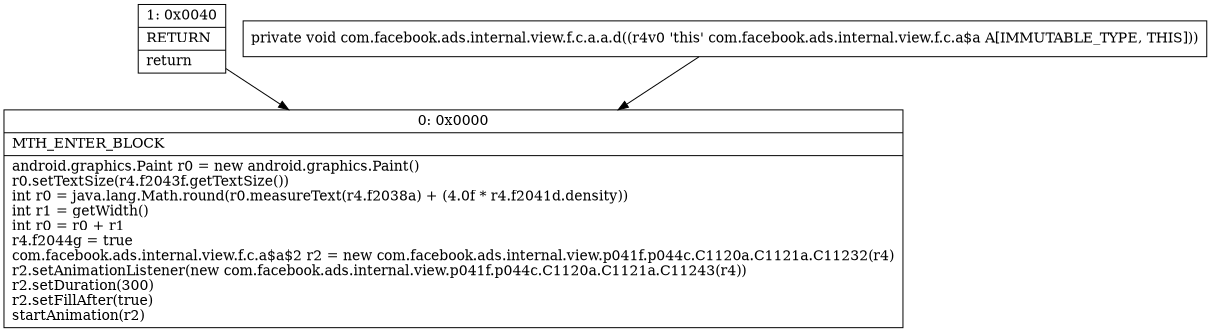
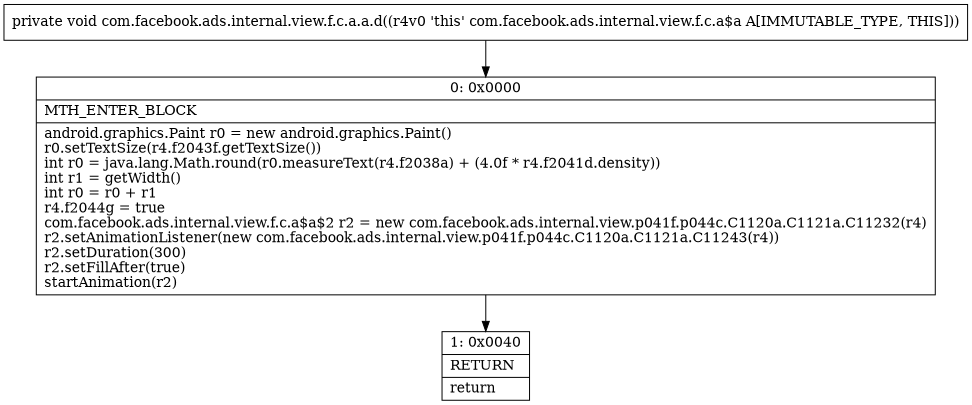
edge "1: 0x0040" -> "0: 0x0000": reversed
